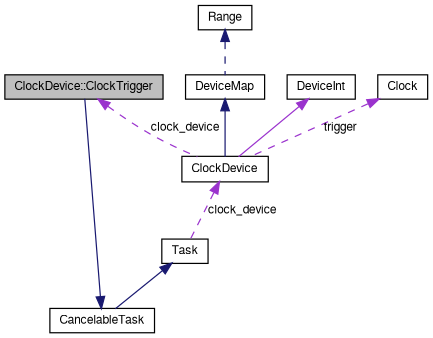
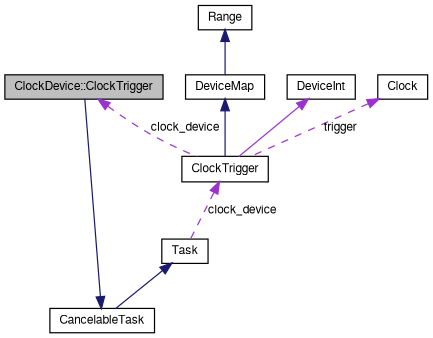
edge "DeviceMap" -> "Range": style dashed -> solid
node "ClockDevice": label "ClockDevice" -> "ClockTrigger"
